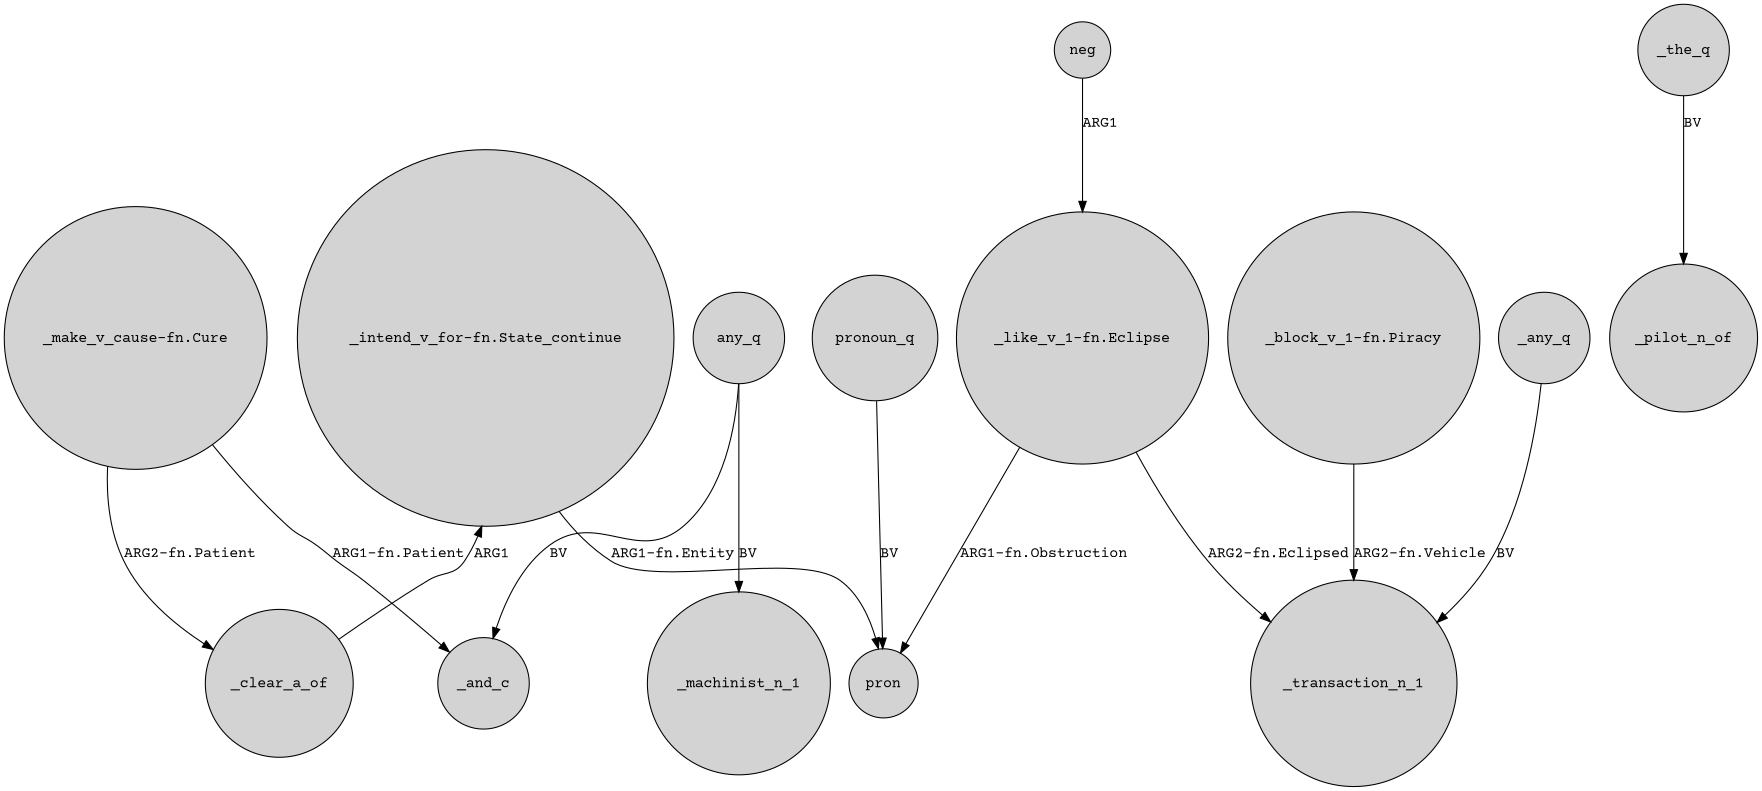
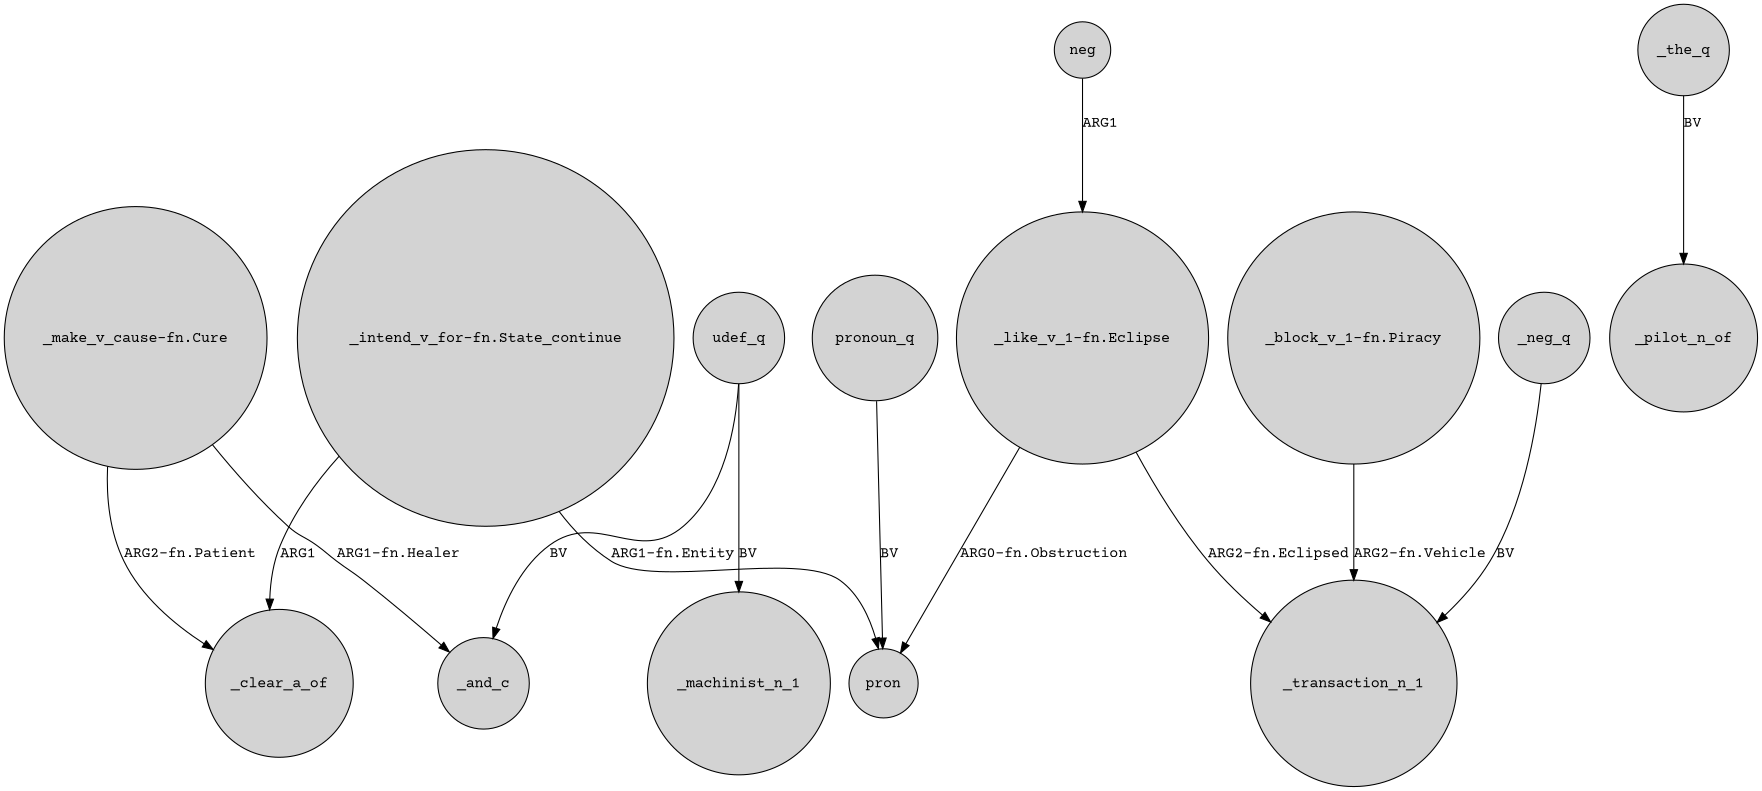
node "any_q": label "any_q" -> "udef_q"
node "_any_q": label "_any_q" -> "_neg_q"
edge "_make_v_cause-fn.Cure" -> "_and_c": label "ARG1-fn.Patient" -> "ARG1-fn.Healer"
edge "_like_v_1-fn.Eclipse" -> "pron": label "ARG1-fn.Obstruction" -> "ARG0-fn.Obstruction"
edge "_clear_a_of" -> "_intend_v_for-fn.State_continue": reversed
